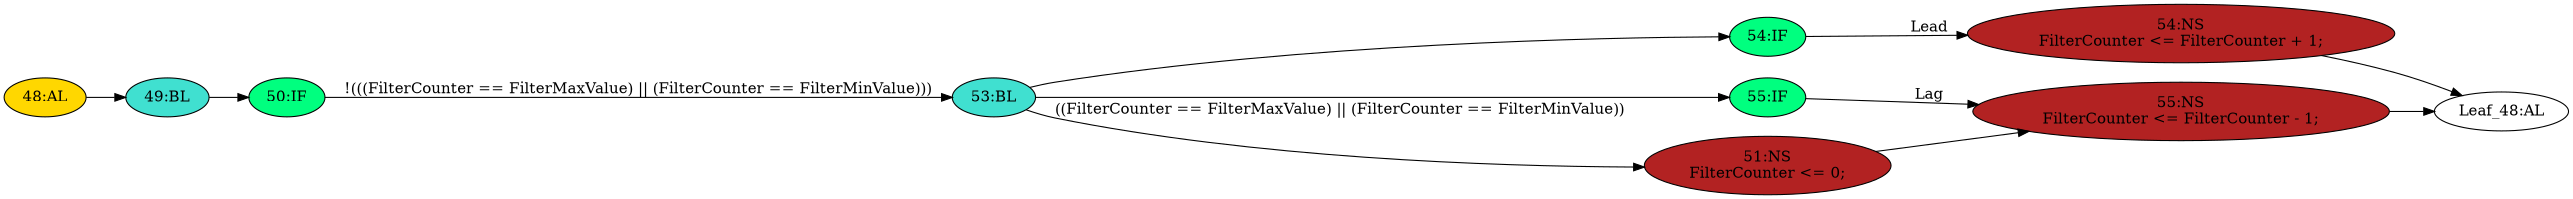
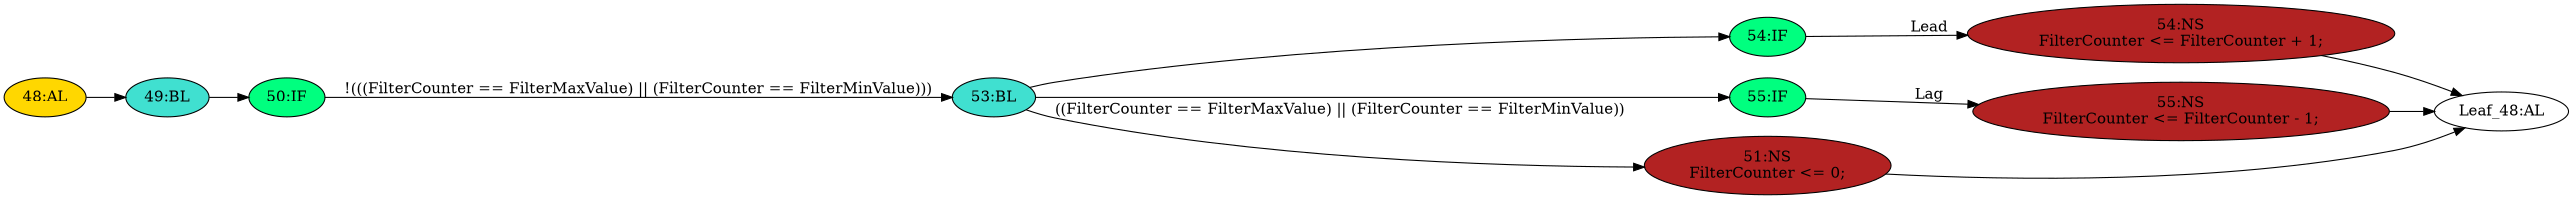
edge "51:NS FilterCounter <= 0;" -> "55:NS FilterCounter <= FilterCounter - 1;": now "51:NS FilterCounter <= 0;" -> "Leaf_48:AL"
